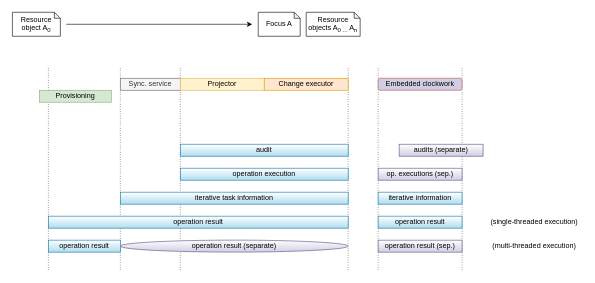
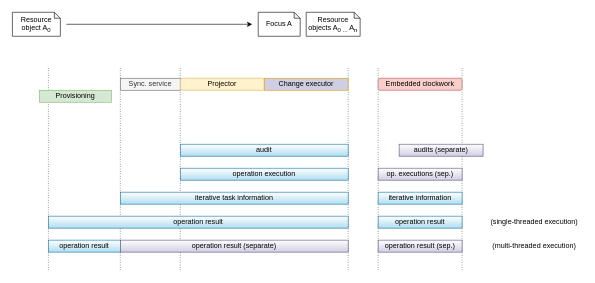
node "Projector": shape rectangle -> rounded rectangle
node "Change executor": fillcolor #ffe6cc -> #d0cee2
node "Embedded clockwork": fillcolor #d0cee2 -> #f8cecc
node "operation result (separate)": shape ellipse -> rectangle
